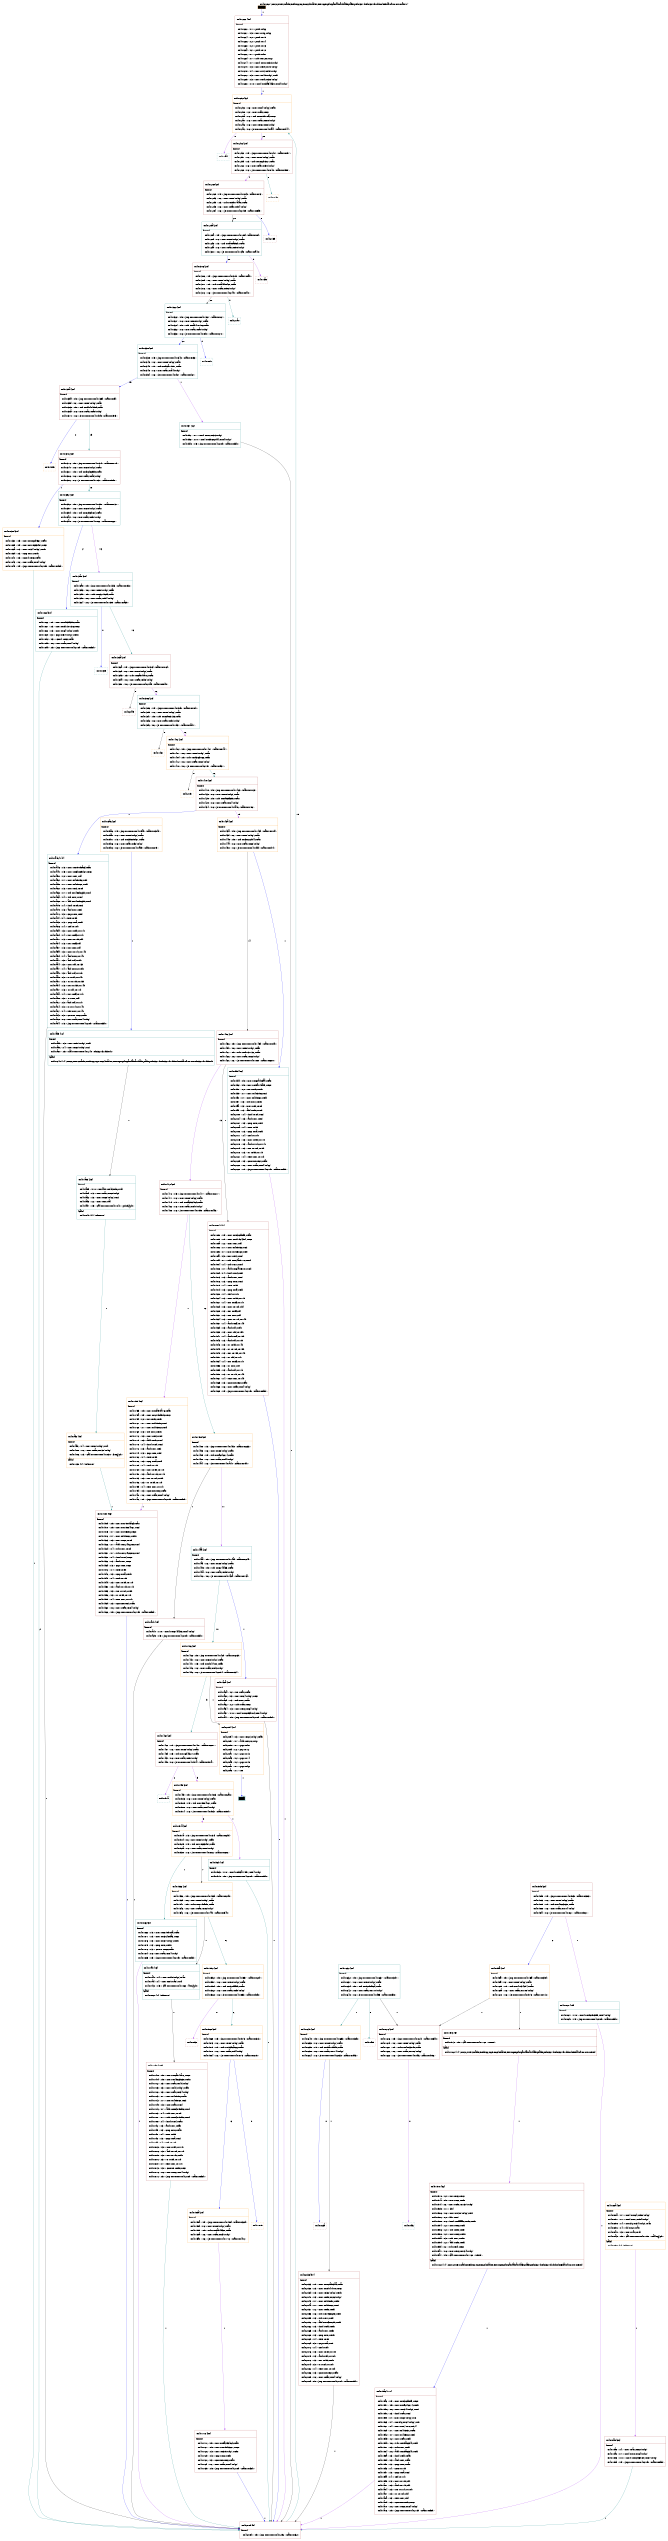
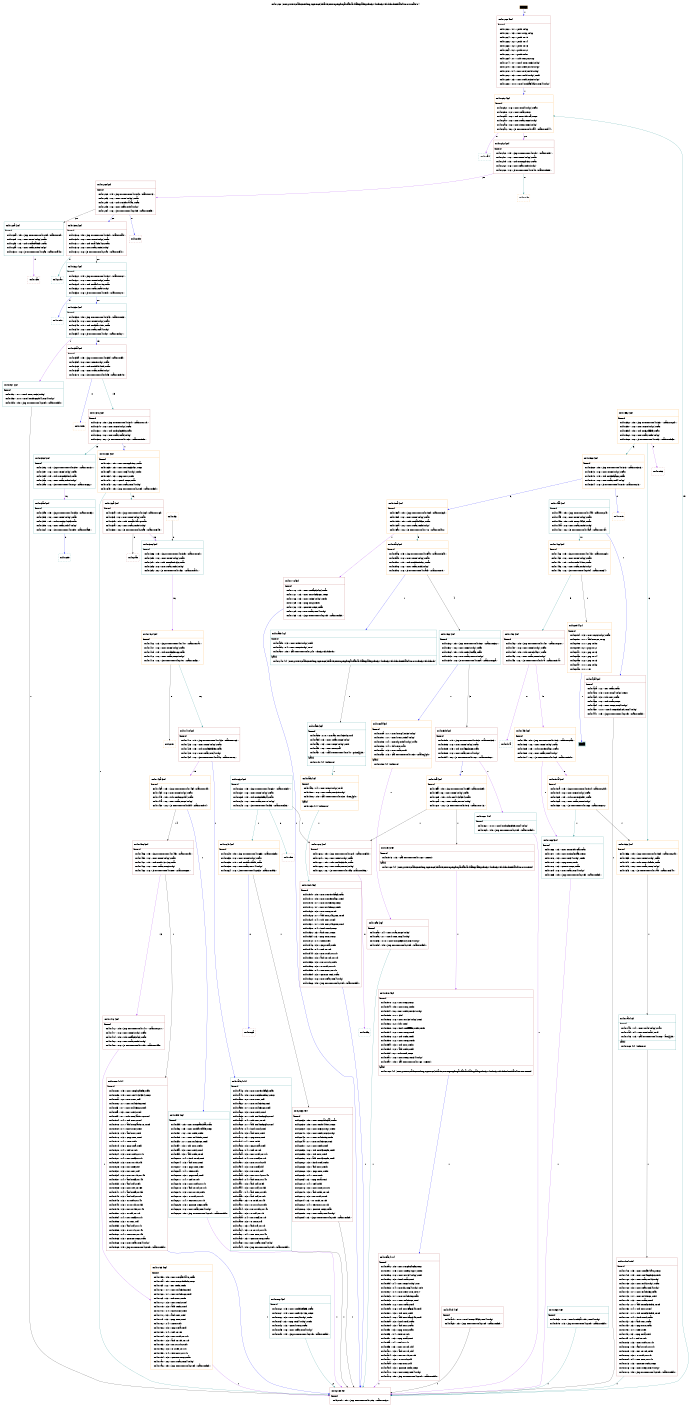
edge "0x4012b2 [28]" -> "0x4012ce [28]": label " 4" -> " 20"
edge "0x4012ea [28]" -> "0x401306 [28]": now "0x4012ce [28]" -> "0x401306 [28]"
edge "0x40158a [28]" -> "0x4015a6 [28]": added, label "5"
edge "0x401392 [28]" -> "0x4018c2 [30]": removed, label "2"
edge "0x4013ae [28]" -> "0x4013ca [28]": now "0x401830 [30]" -> "0x4013ca [28]"
node "0x4015c2 [28]": added
edge "0x4013e6 [28]" -> "0x401d31": reversed
node "0x40148e [28]": removed
edge "0x401755 [86]" -> "0x401b0b [96]": now "0x401755 [86]" -> "0x4021eb [5]"
edge "0x4014fe [28]" -> "0x401b6b [15]": now "0x4014fe [28]" -> "0x40186c [30]"
edge "0x401536 [28]" -> "0x401552 [28]": reversed
